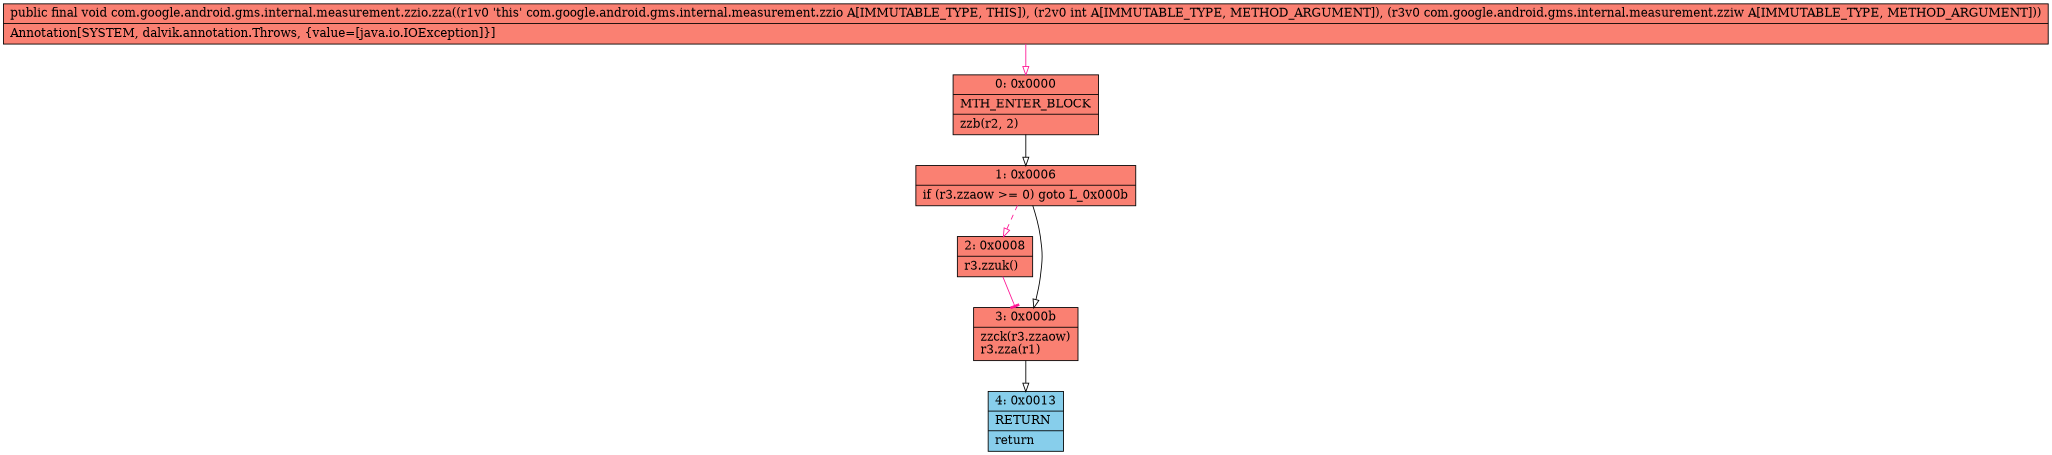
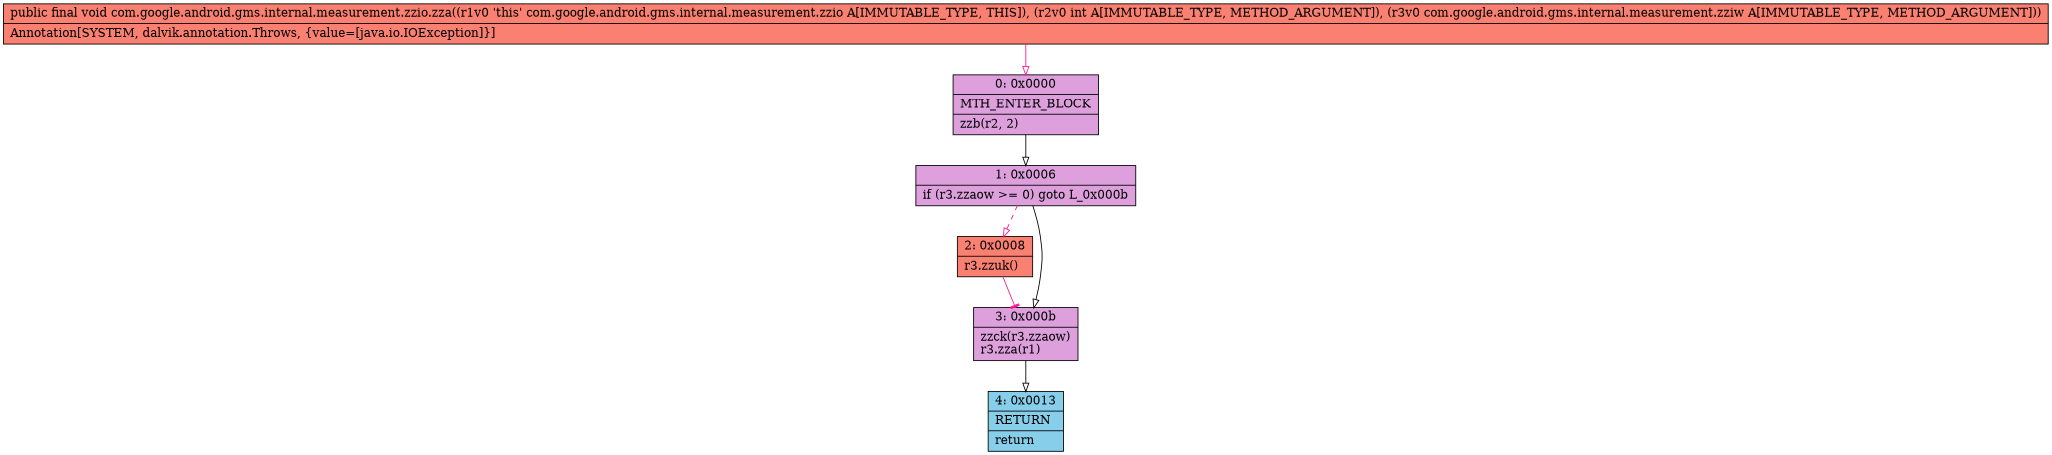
node "0: 0x0000": fillcolor salmon -> plum
node "1: 0x0006": fillcolor salmon -> plum
node "3: 0x000b": fillcolor salmon -> plum
